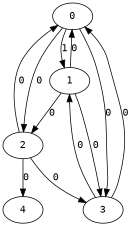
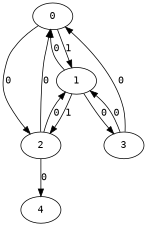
edge "0" -> "3": removed, label "0"
edge "1" -> "2": label "0" -> "1"
edge "2" -> "3": now "2" -> "1"
